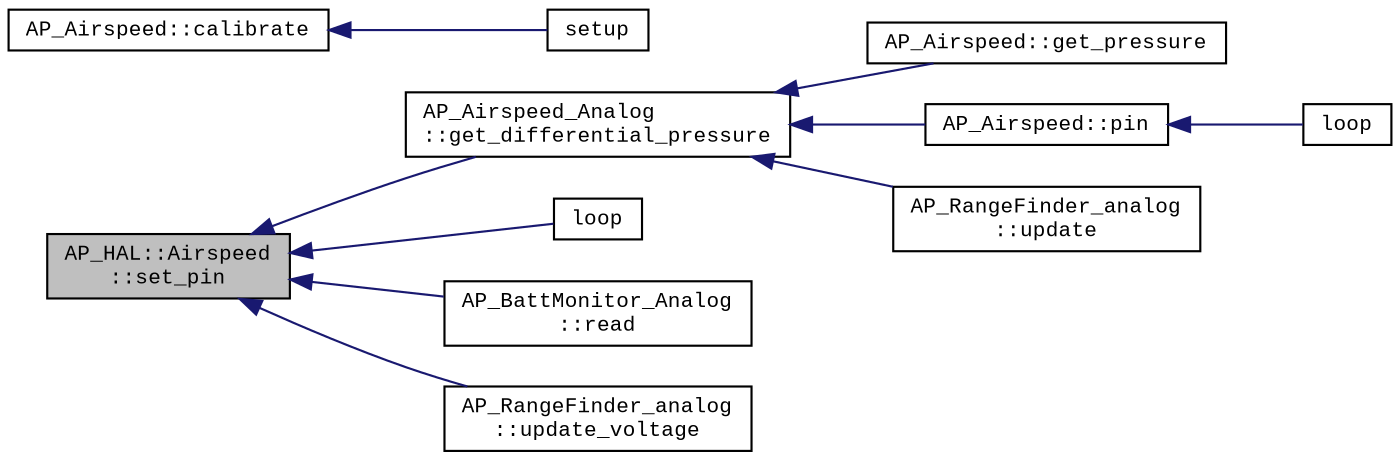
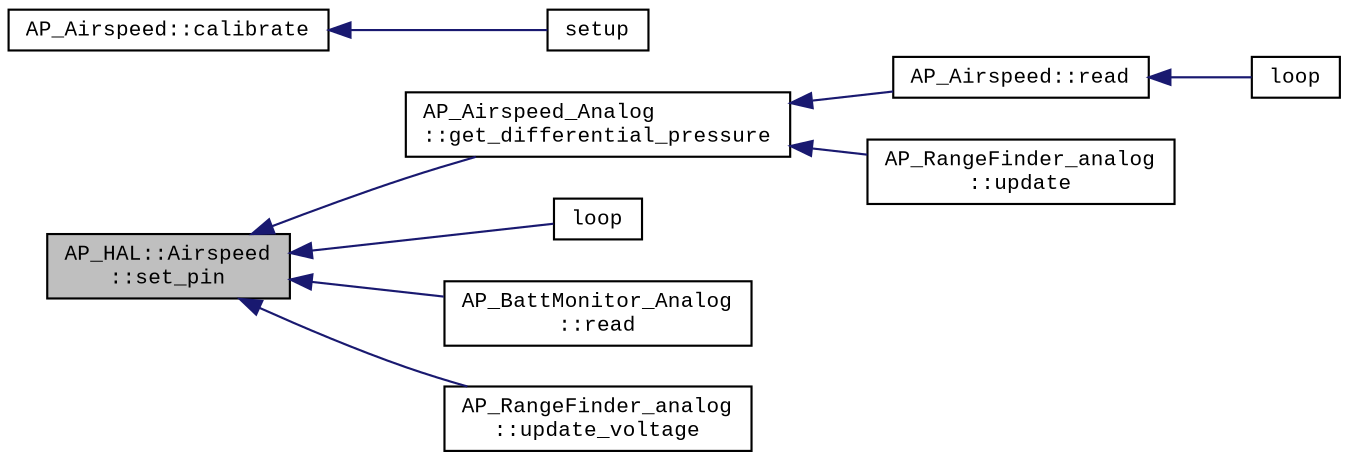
node "AP_Airspeed::get_pressure": removed
node "AP_Airspeed::pin": label "AP_Airspeed::pin" -> "AP_Airspeed::read"
